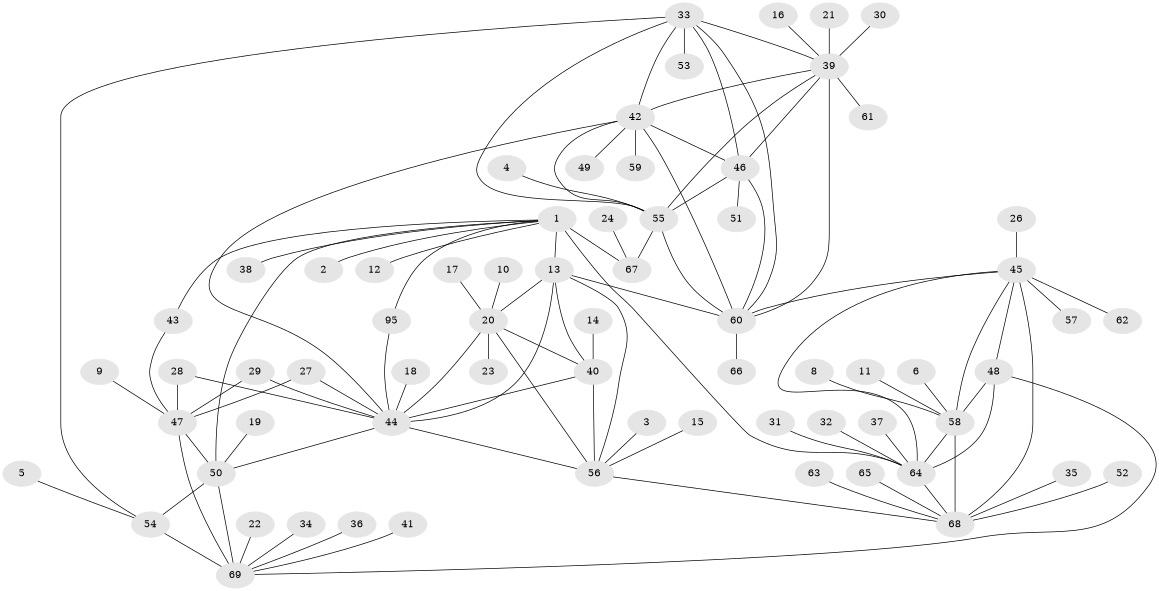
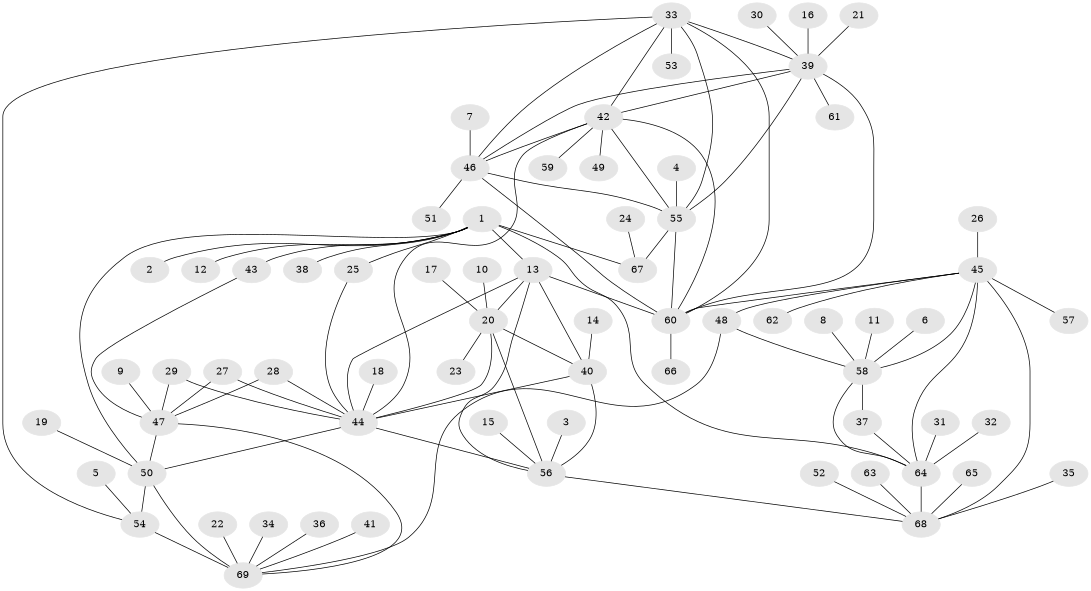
node "7": added
node "95": label "95" -> "25"
edge "48" -- "64": removed
edge "58" -- "68": now "58" -- "37"
